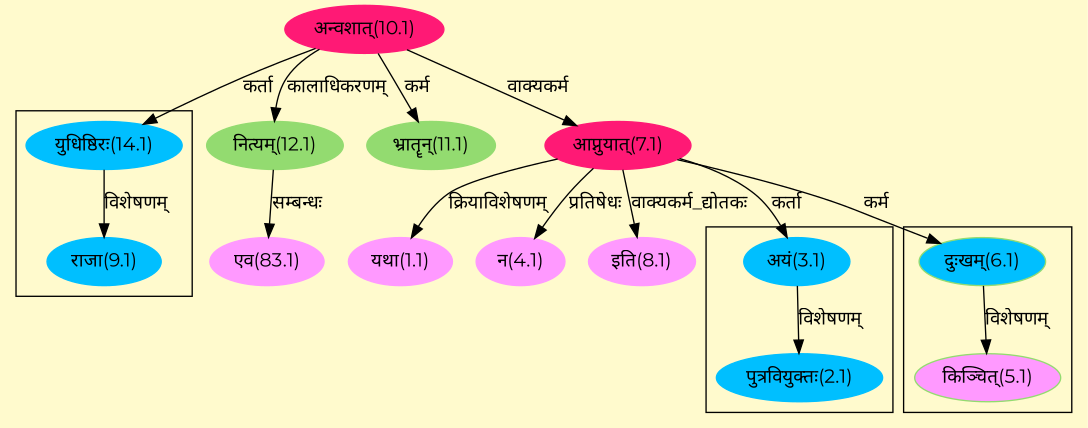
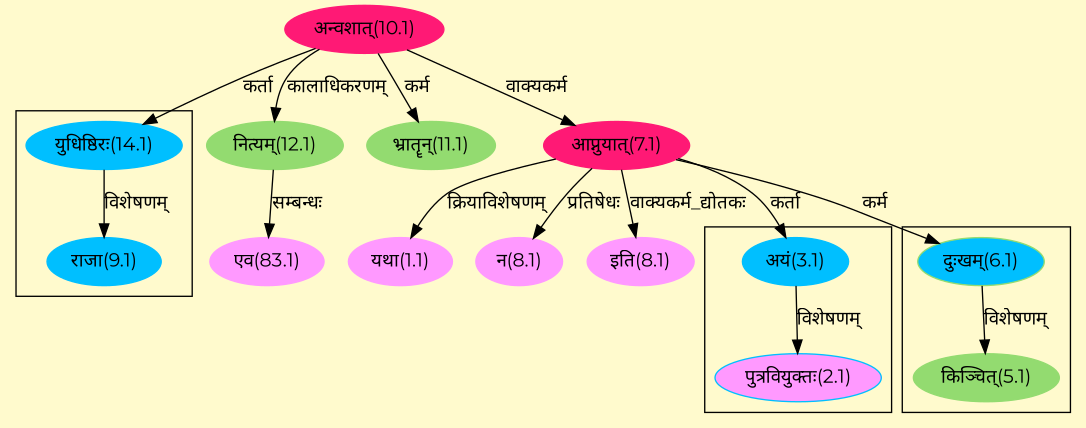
node "न(4.1)": label "न(4.1)" -> "न(8.1)"
node "पुत्रवियुक्तः(2.1)": fillcolor #00bfff -> #ff99ff
node "किञ्चित्(5.1)": fillcolor #ff99ff -> #93db70
